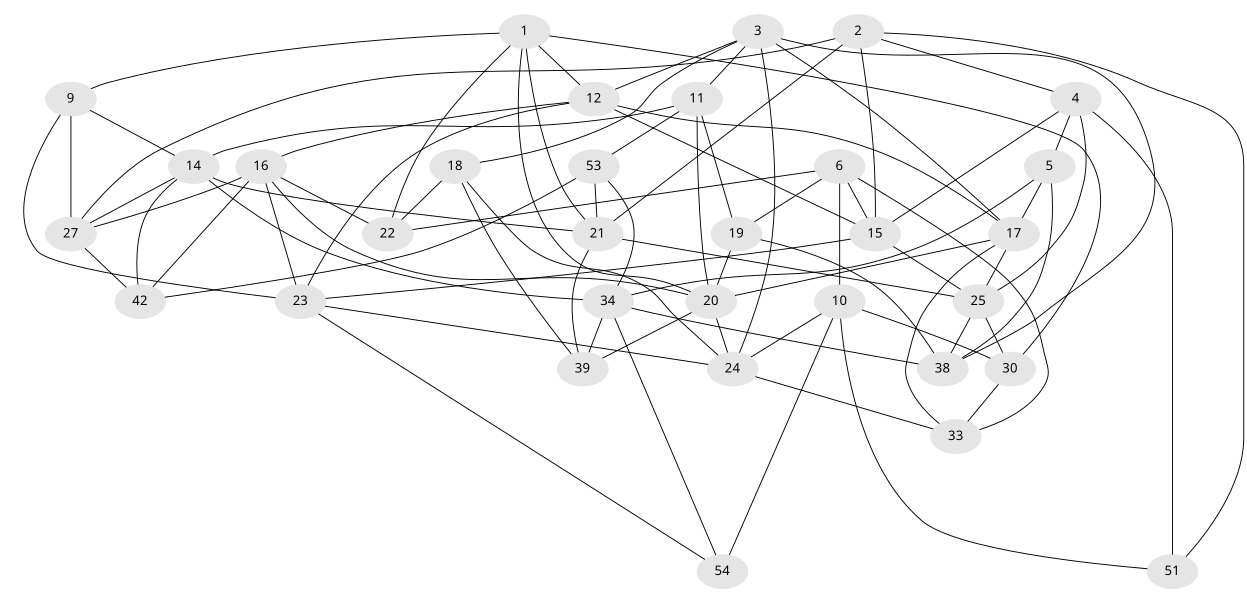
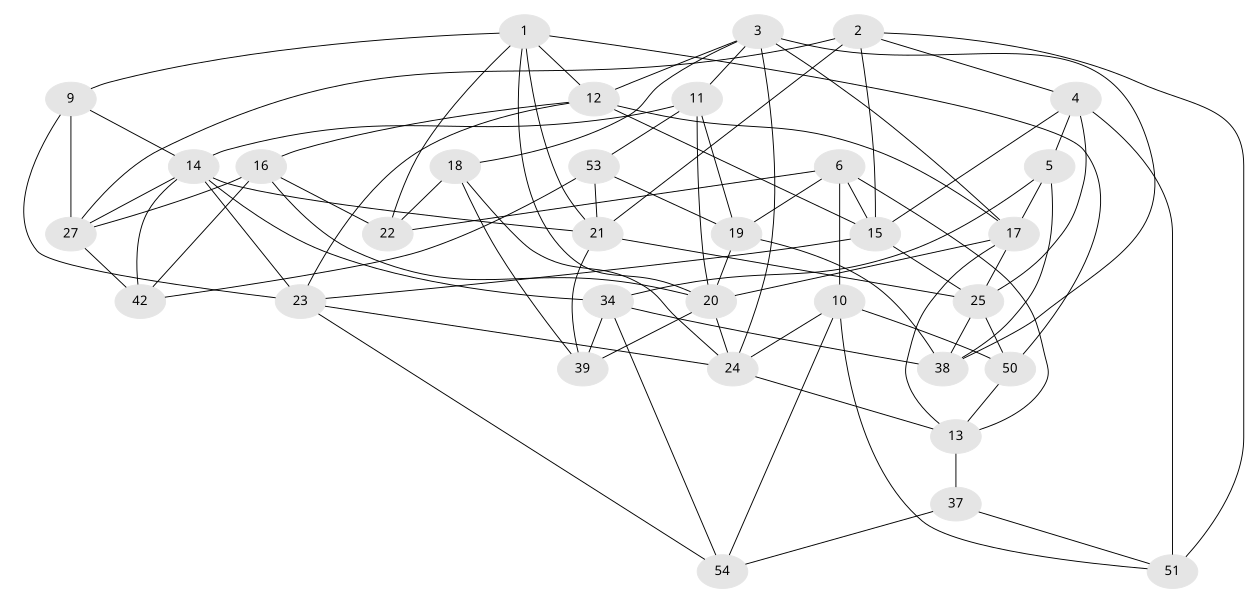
edge "53" -- "34": now "53" -- "19"
edge "16" -- "23": now "14" -- "23"
node "30": label "30" -> "50"
node "33": label "33" -> "13"
node "37": added
